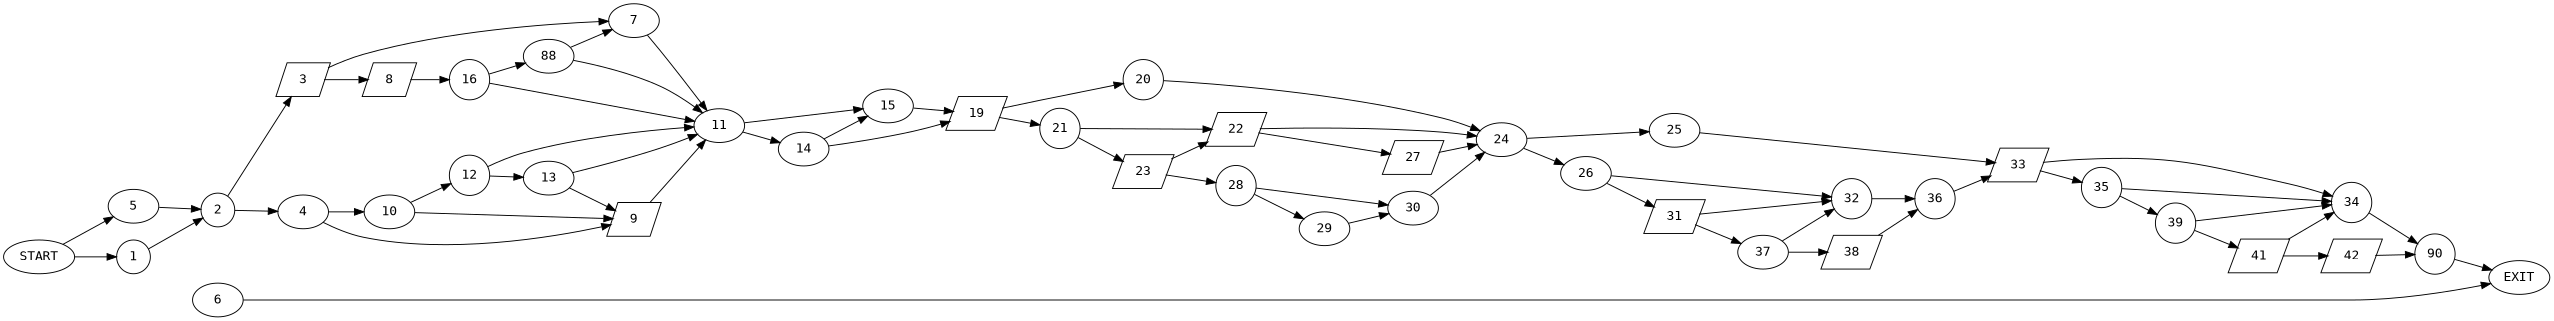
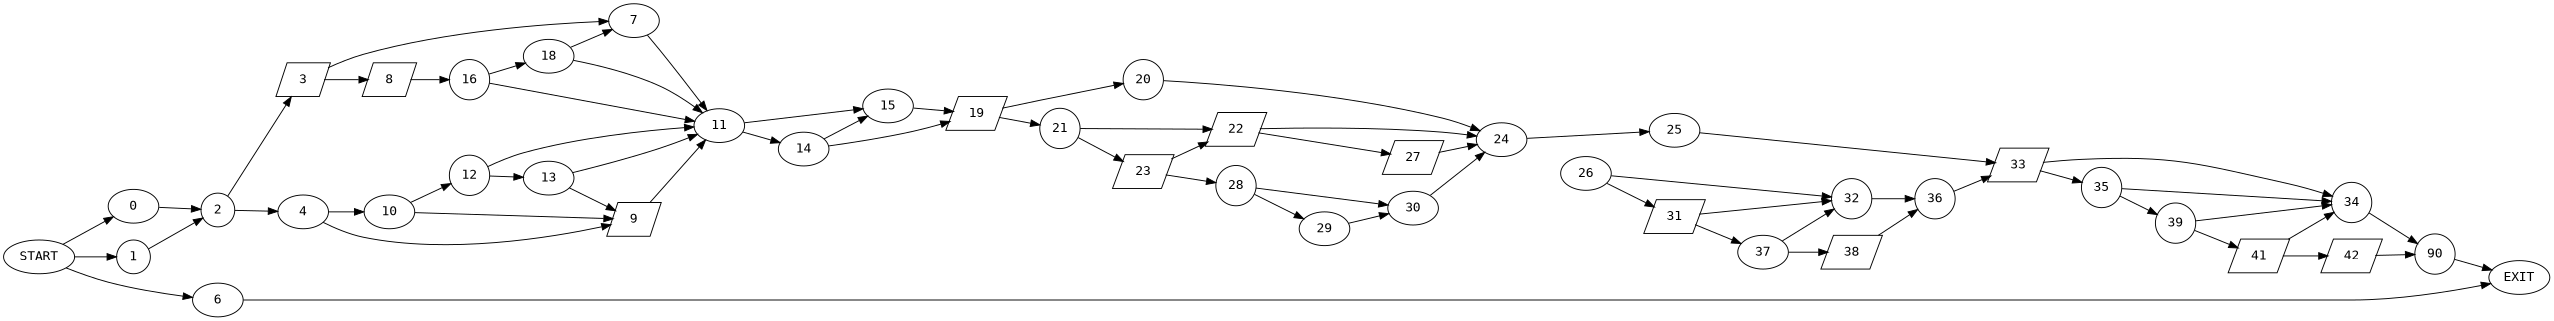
node "88": label "88" -> "18"
edge "24" -> "26": removed
node "5": label "5" -> "0"
edge "START" -> "6": added
